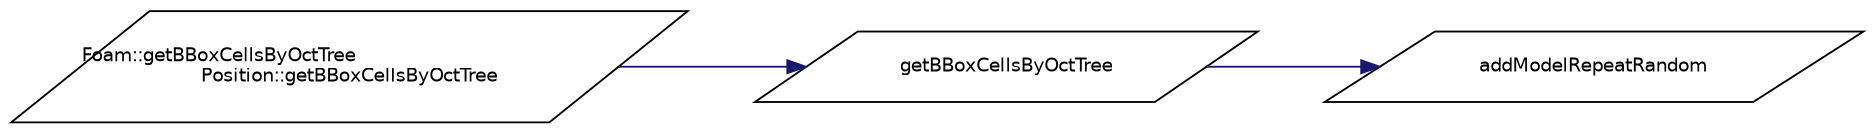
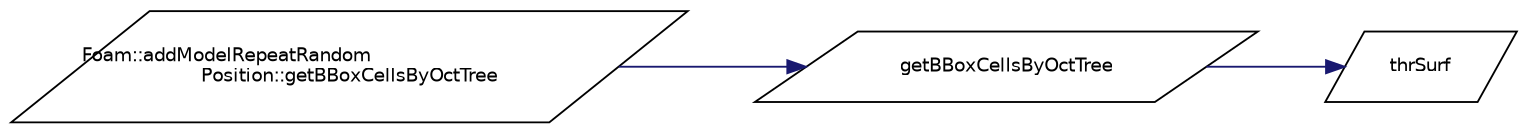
node "Foam::getBBoxCellsByOctTree Position::getBBoxCellsByOctTree": label "Foam::getBBoxCellsByOctTree Position::getBBoxCellsByOctTree" -> "Foam::addModelRepeatRandom Position::getBBoxCellsByOctTree"
node "addModelRepeatRandom": label "addModelRepeatRandom" -> "thrSurf"
